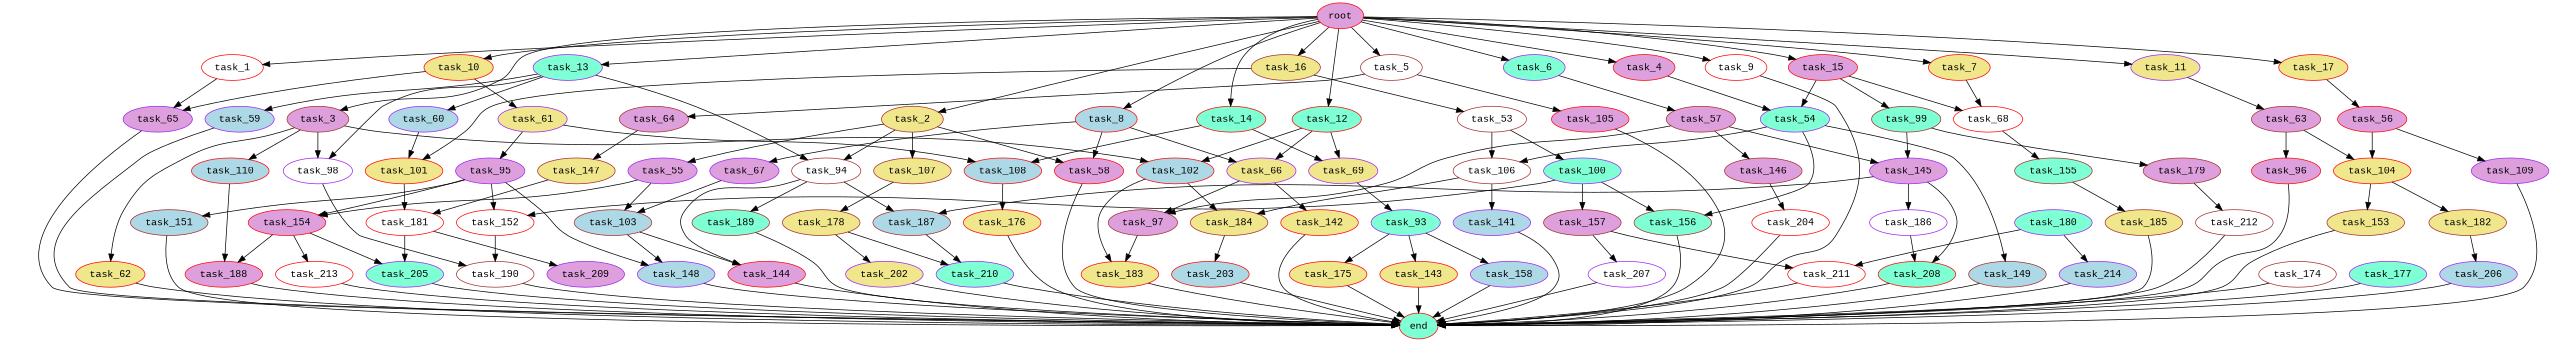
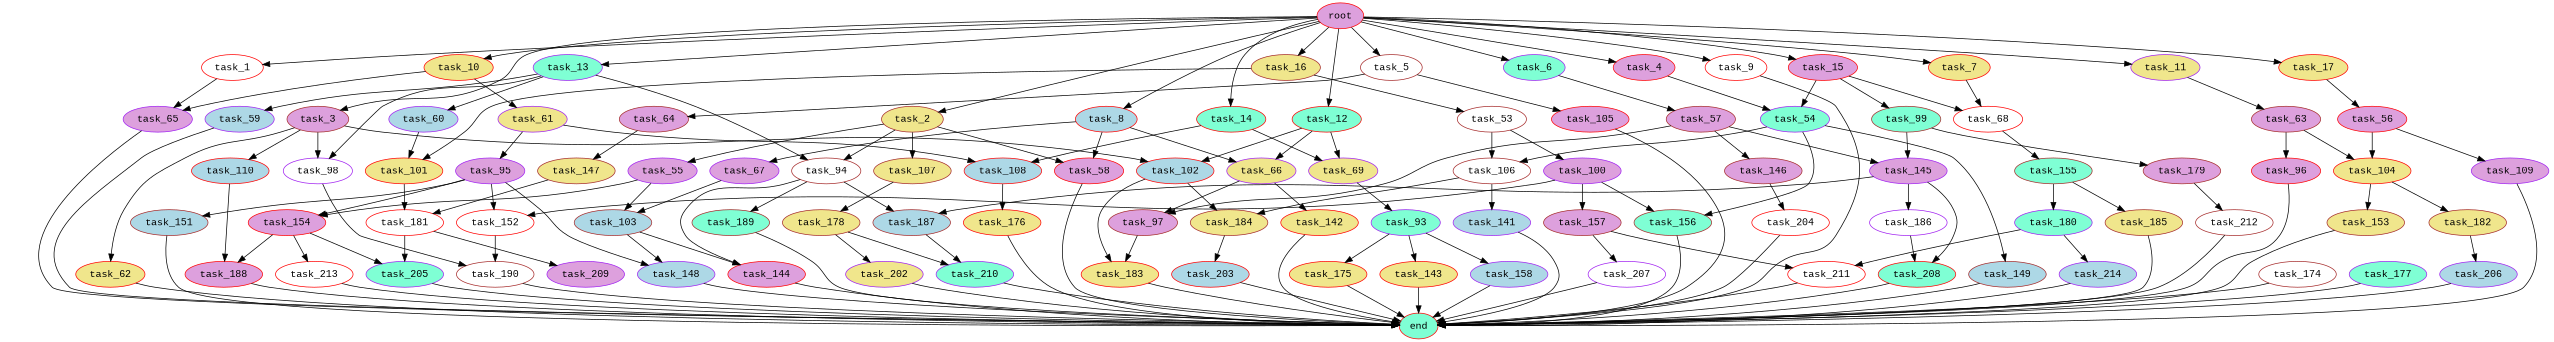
node "task_100": fillcolor aquamarine -> plum
edge "task_155" -> "task_180": added
